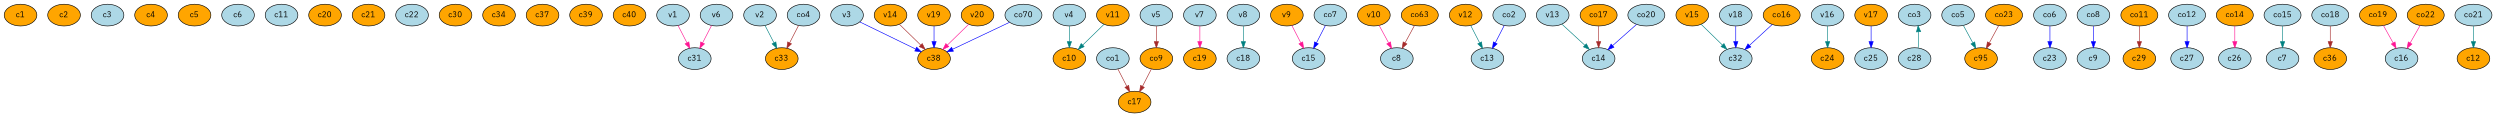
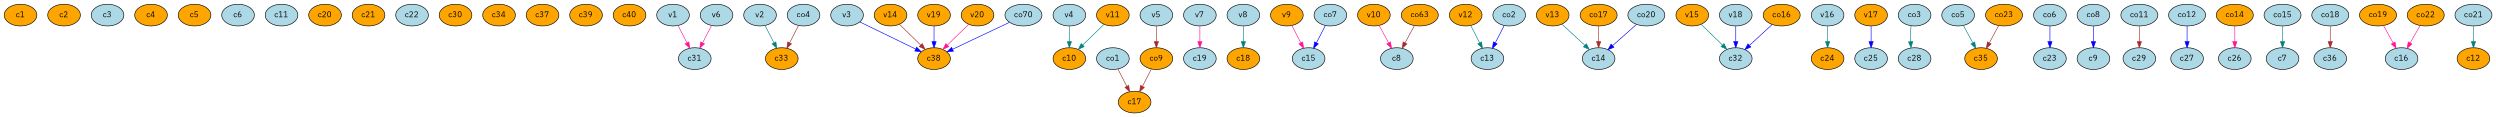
node "v13": fillcolor lightblue -> orange
node "co11": fillcolor orange -> lightblue
edge "c28" -> "co3": reversed
node "c19": fillcolor orange -> lightblue
node "c18": fillcolor lightblue -> orange
node "c95": label "c95" -> "c35"
node "c29": fillcolor orange -> lightblue
node "c36": fillcolor orange -> lightblue
